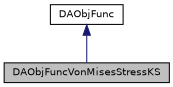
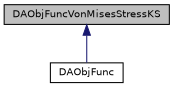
edge "DAObjFuncVonMisesStressKS" -> "DAObjFunc": reversed
